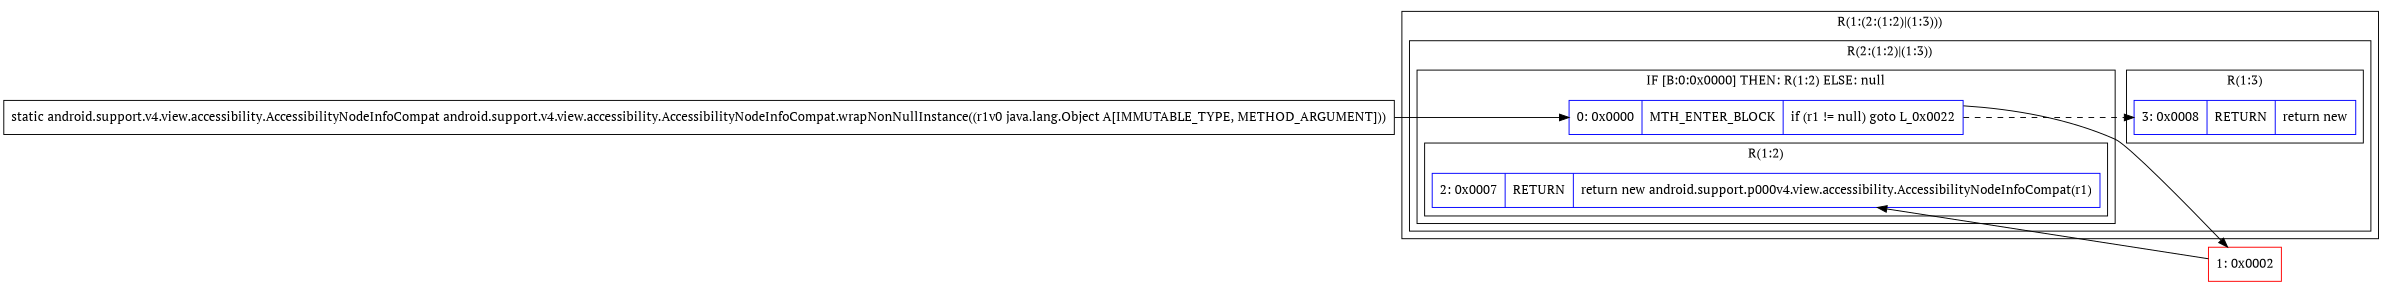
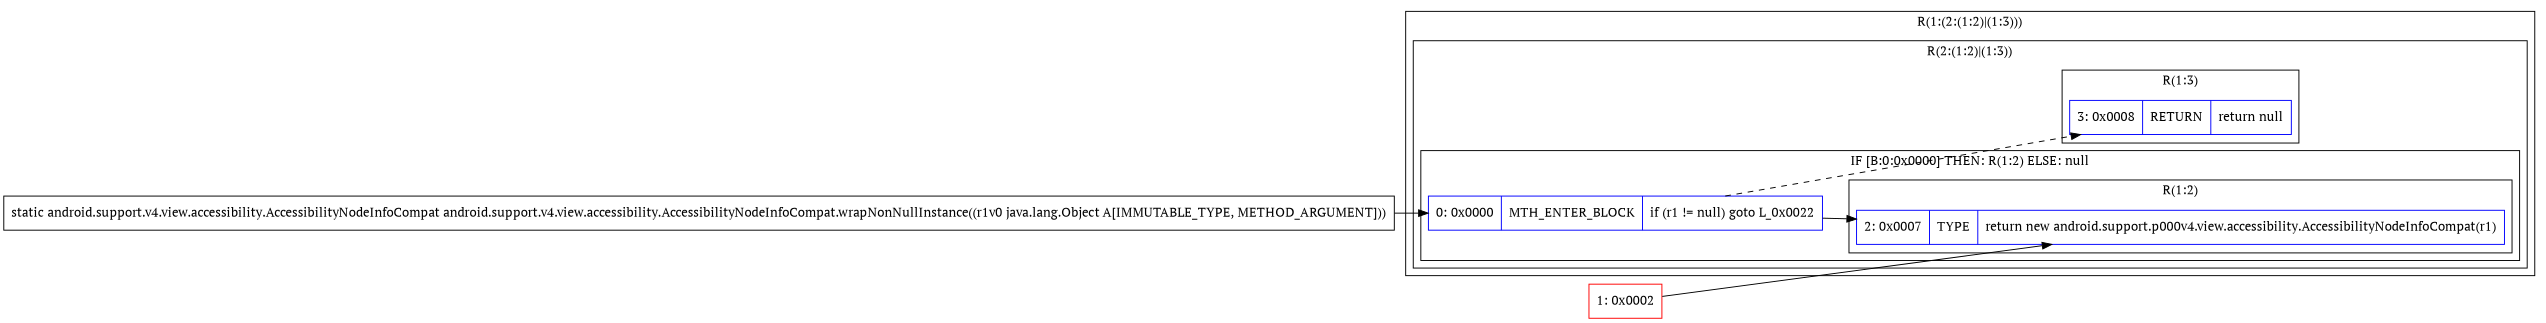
node "3: 0x0008": text "return new" -> "return null"
edge "0: 0x0000" -> "1: 0x0002": now "0: 0x0000" -> "2: 0x0007"
node "2: 0x0007": text "RETURN" -> "TYPE"
